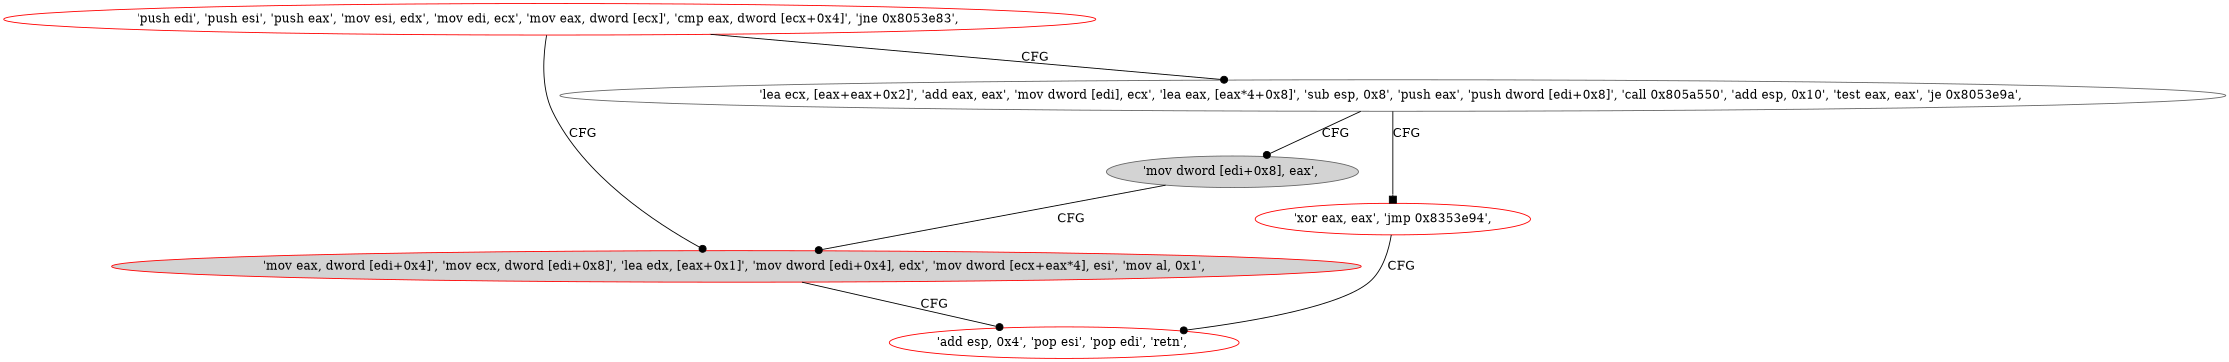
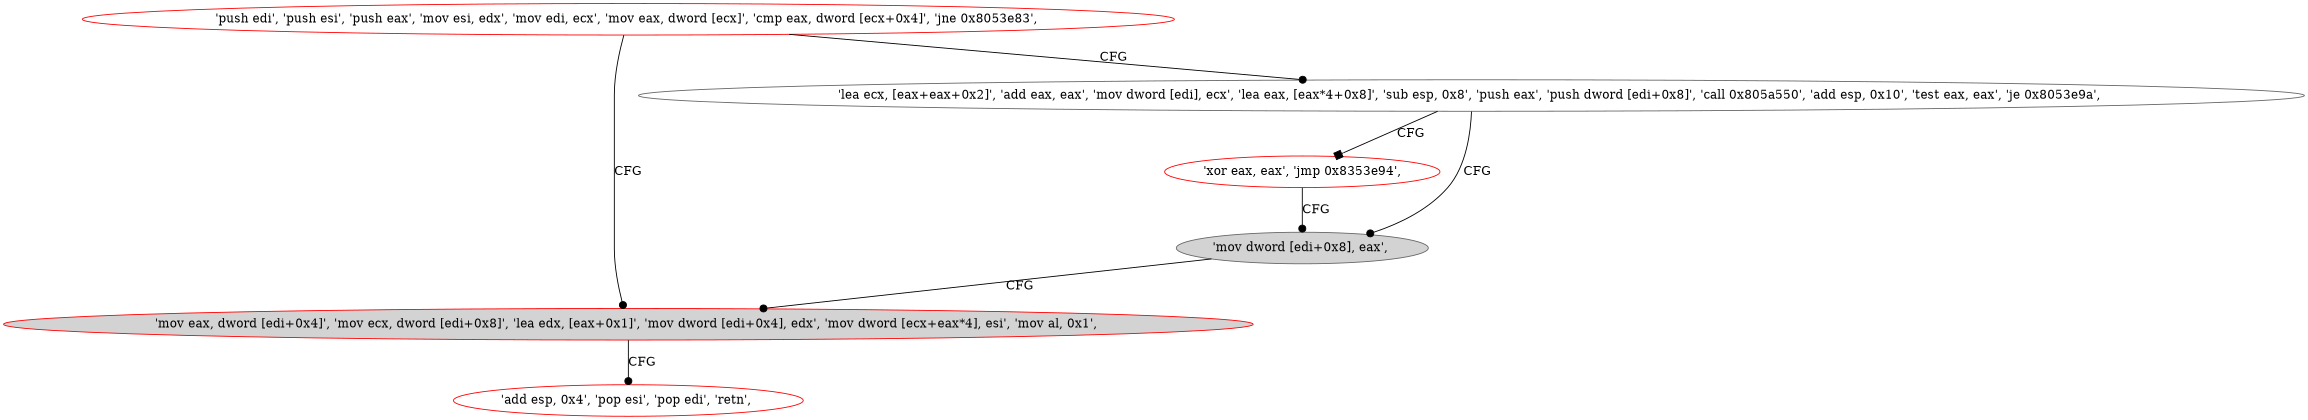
edge "'xor eax, eax', 'jmp 0x8353e94'," -> "'add esp, 0x4', 'pop esi', 'pop edi', 'retn',": now "'xor eax, eax', 'jmp 0x8353e94'," -> "'mov dword [edi+0x8], eax',"
